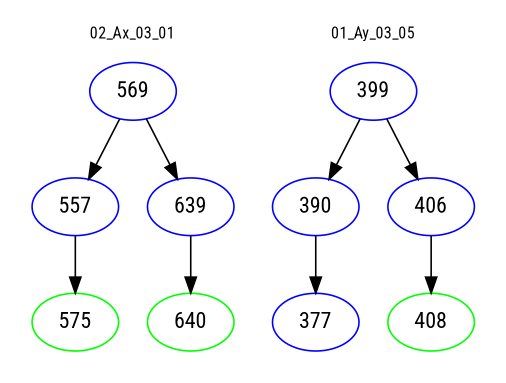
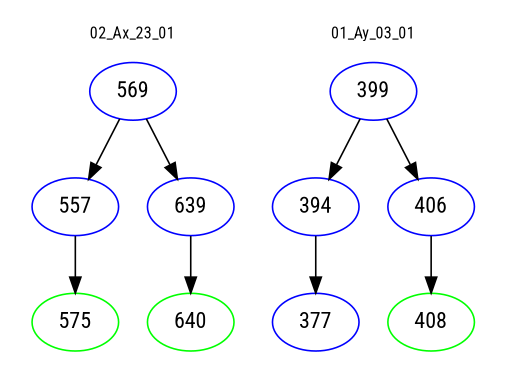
cluster "02_Ax_03_01": label "02_Ax_03_01" -> "02_Ax_23_01"
cluster "01_Ay_03_05": label "01_Ay_03_05" -> "01_Ay_03_01"
node "390": label "390" -> "394"
